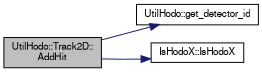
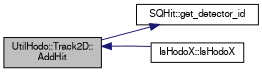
node "UtilHodo::get_detector_id": label "UtilHodo::get_detector_id" -> "SQHit::get_detector_id"
edge "UtilHodo::Track2D:: AddHit" -> "IsHodoX::IsHodoX": reversed
